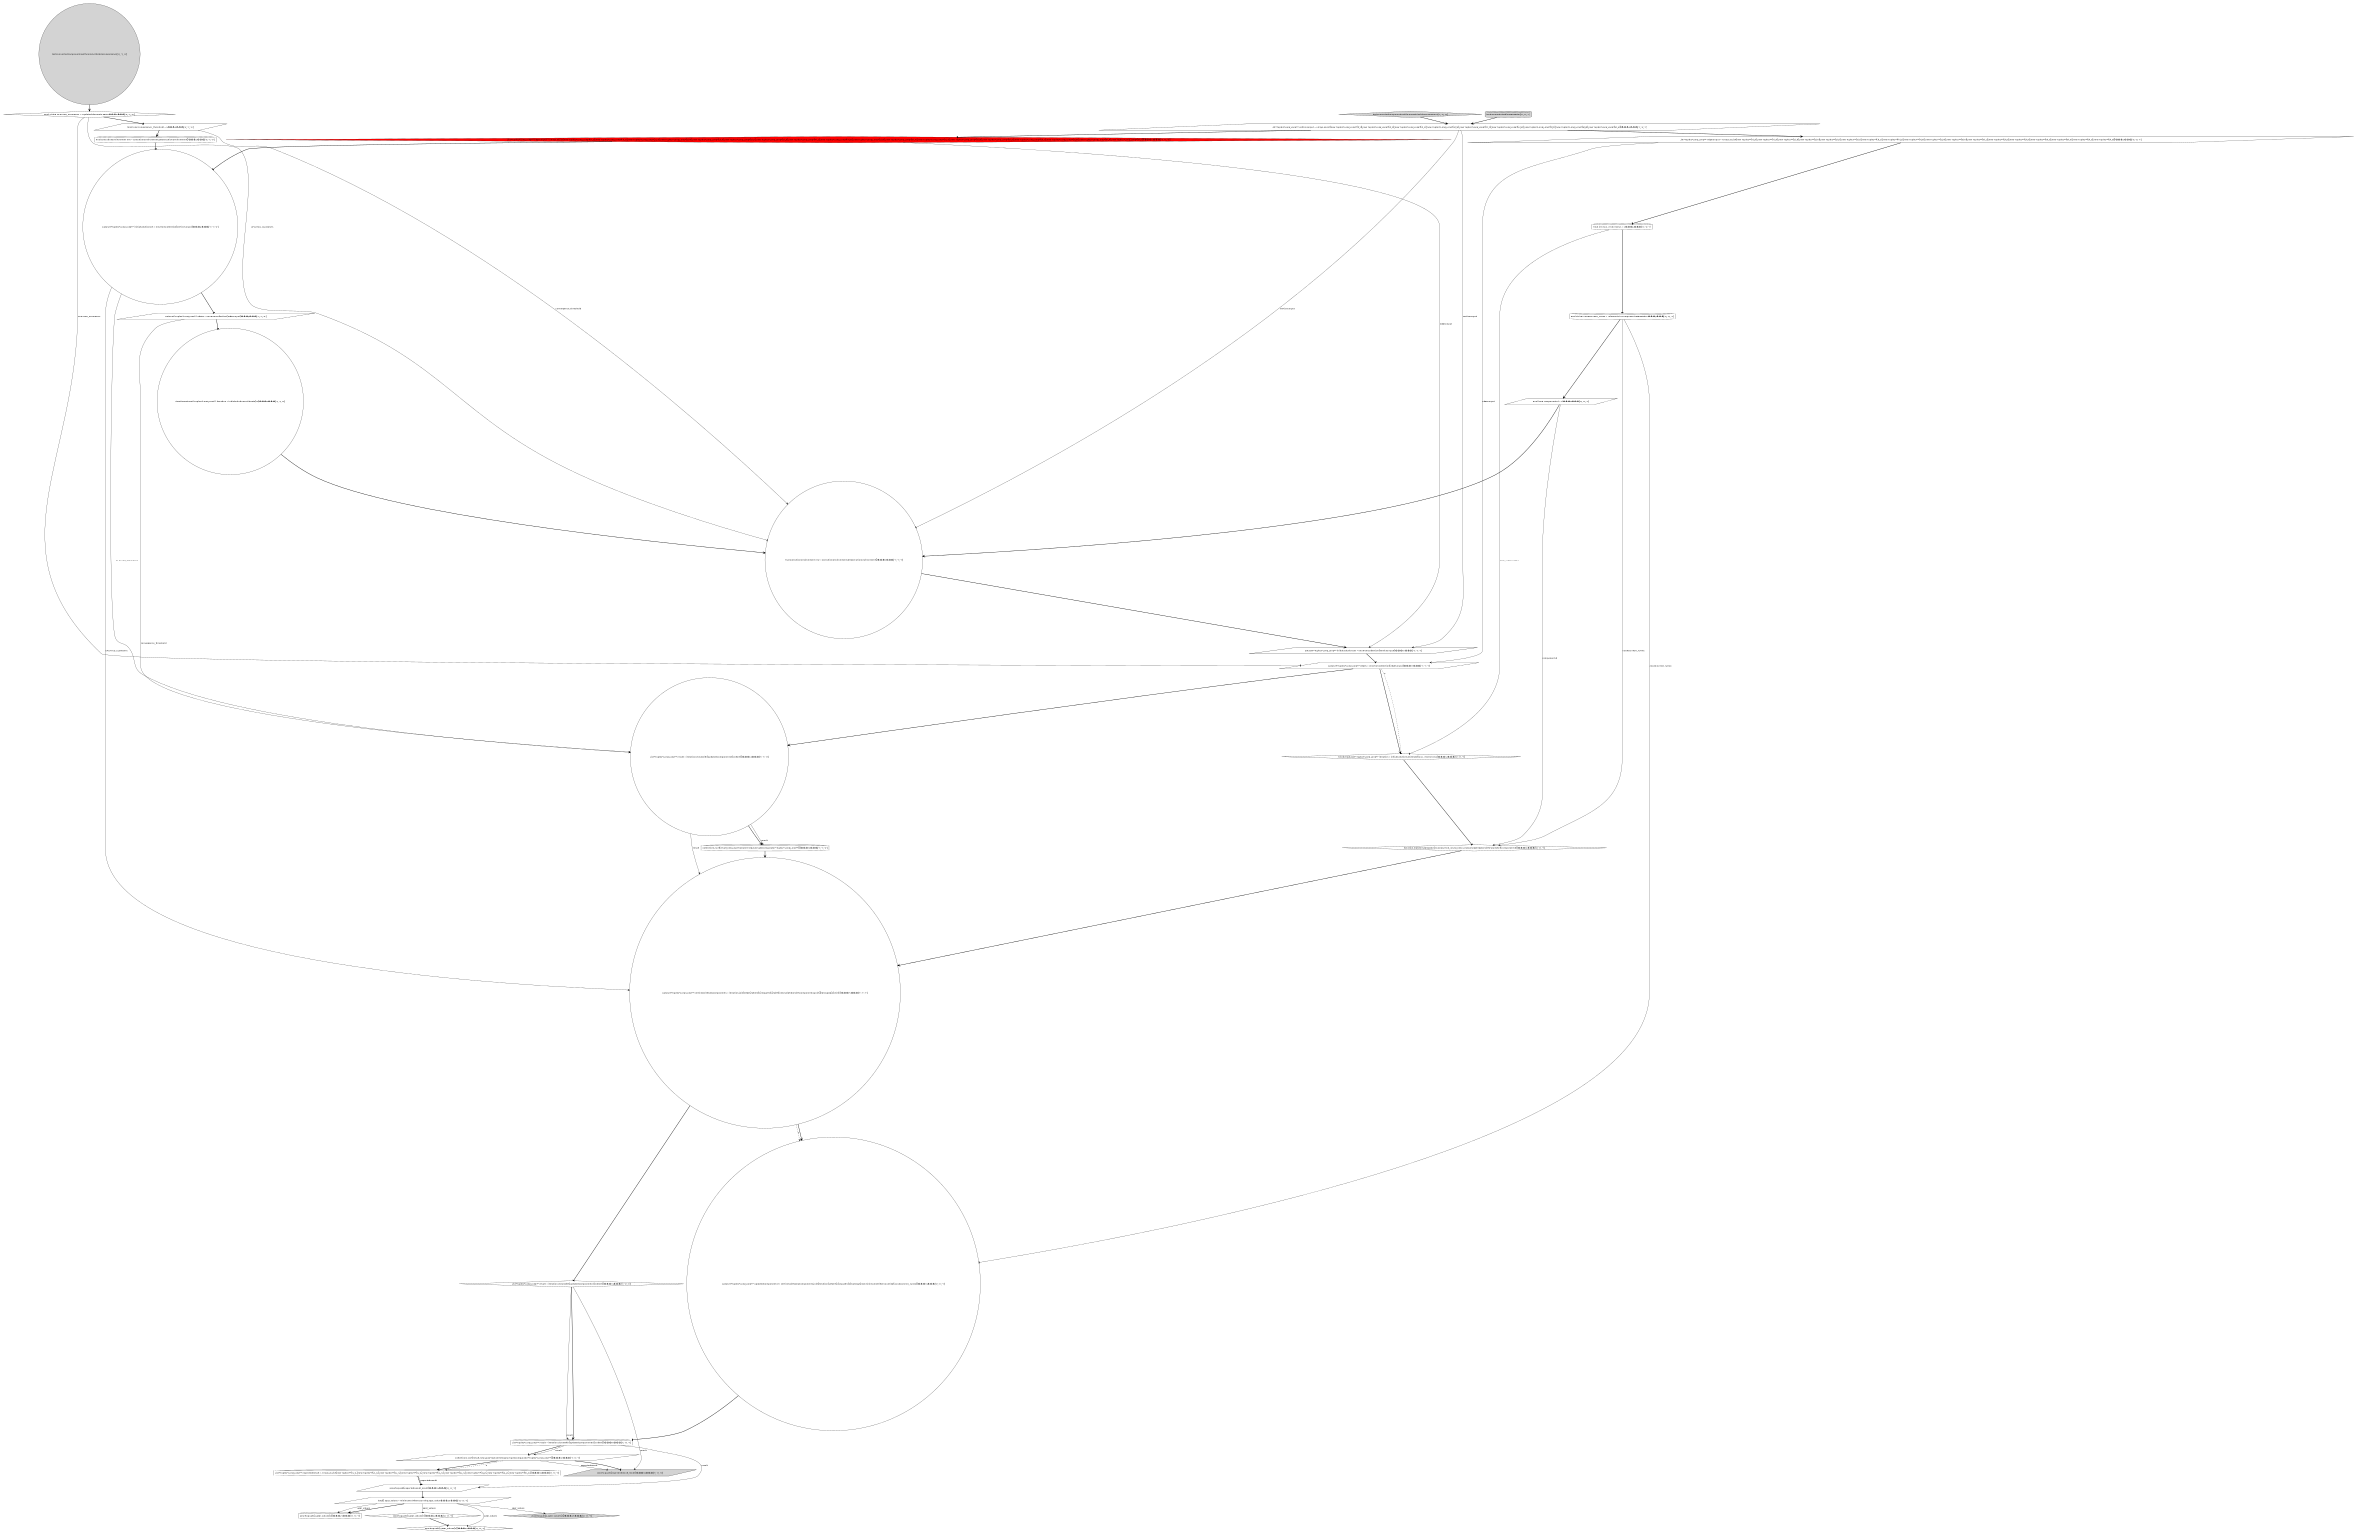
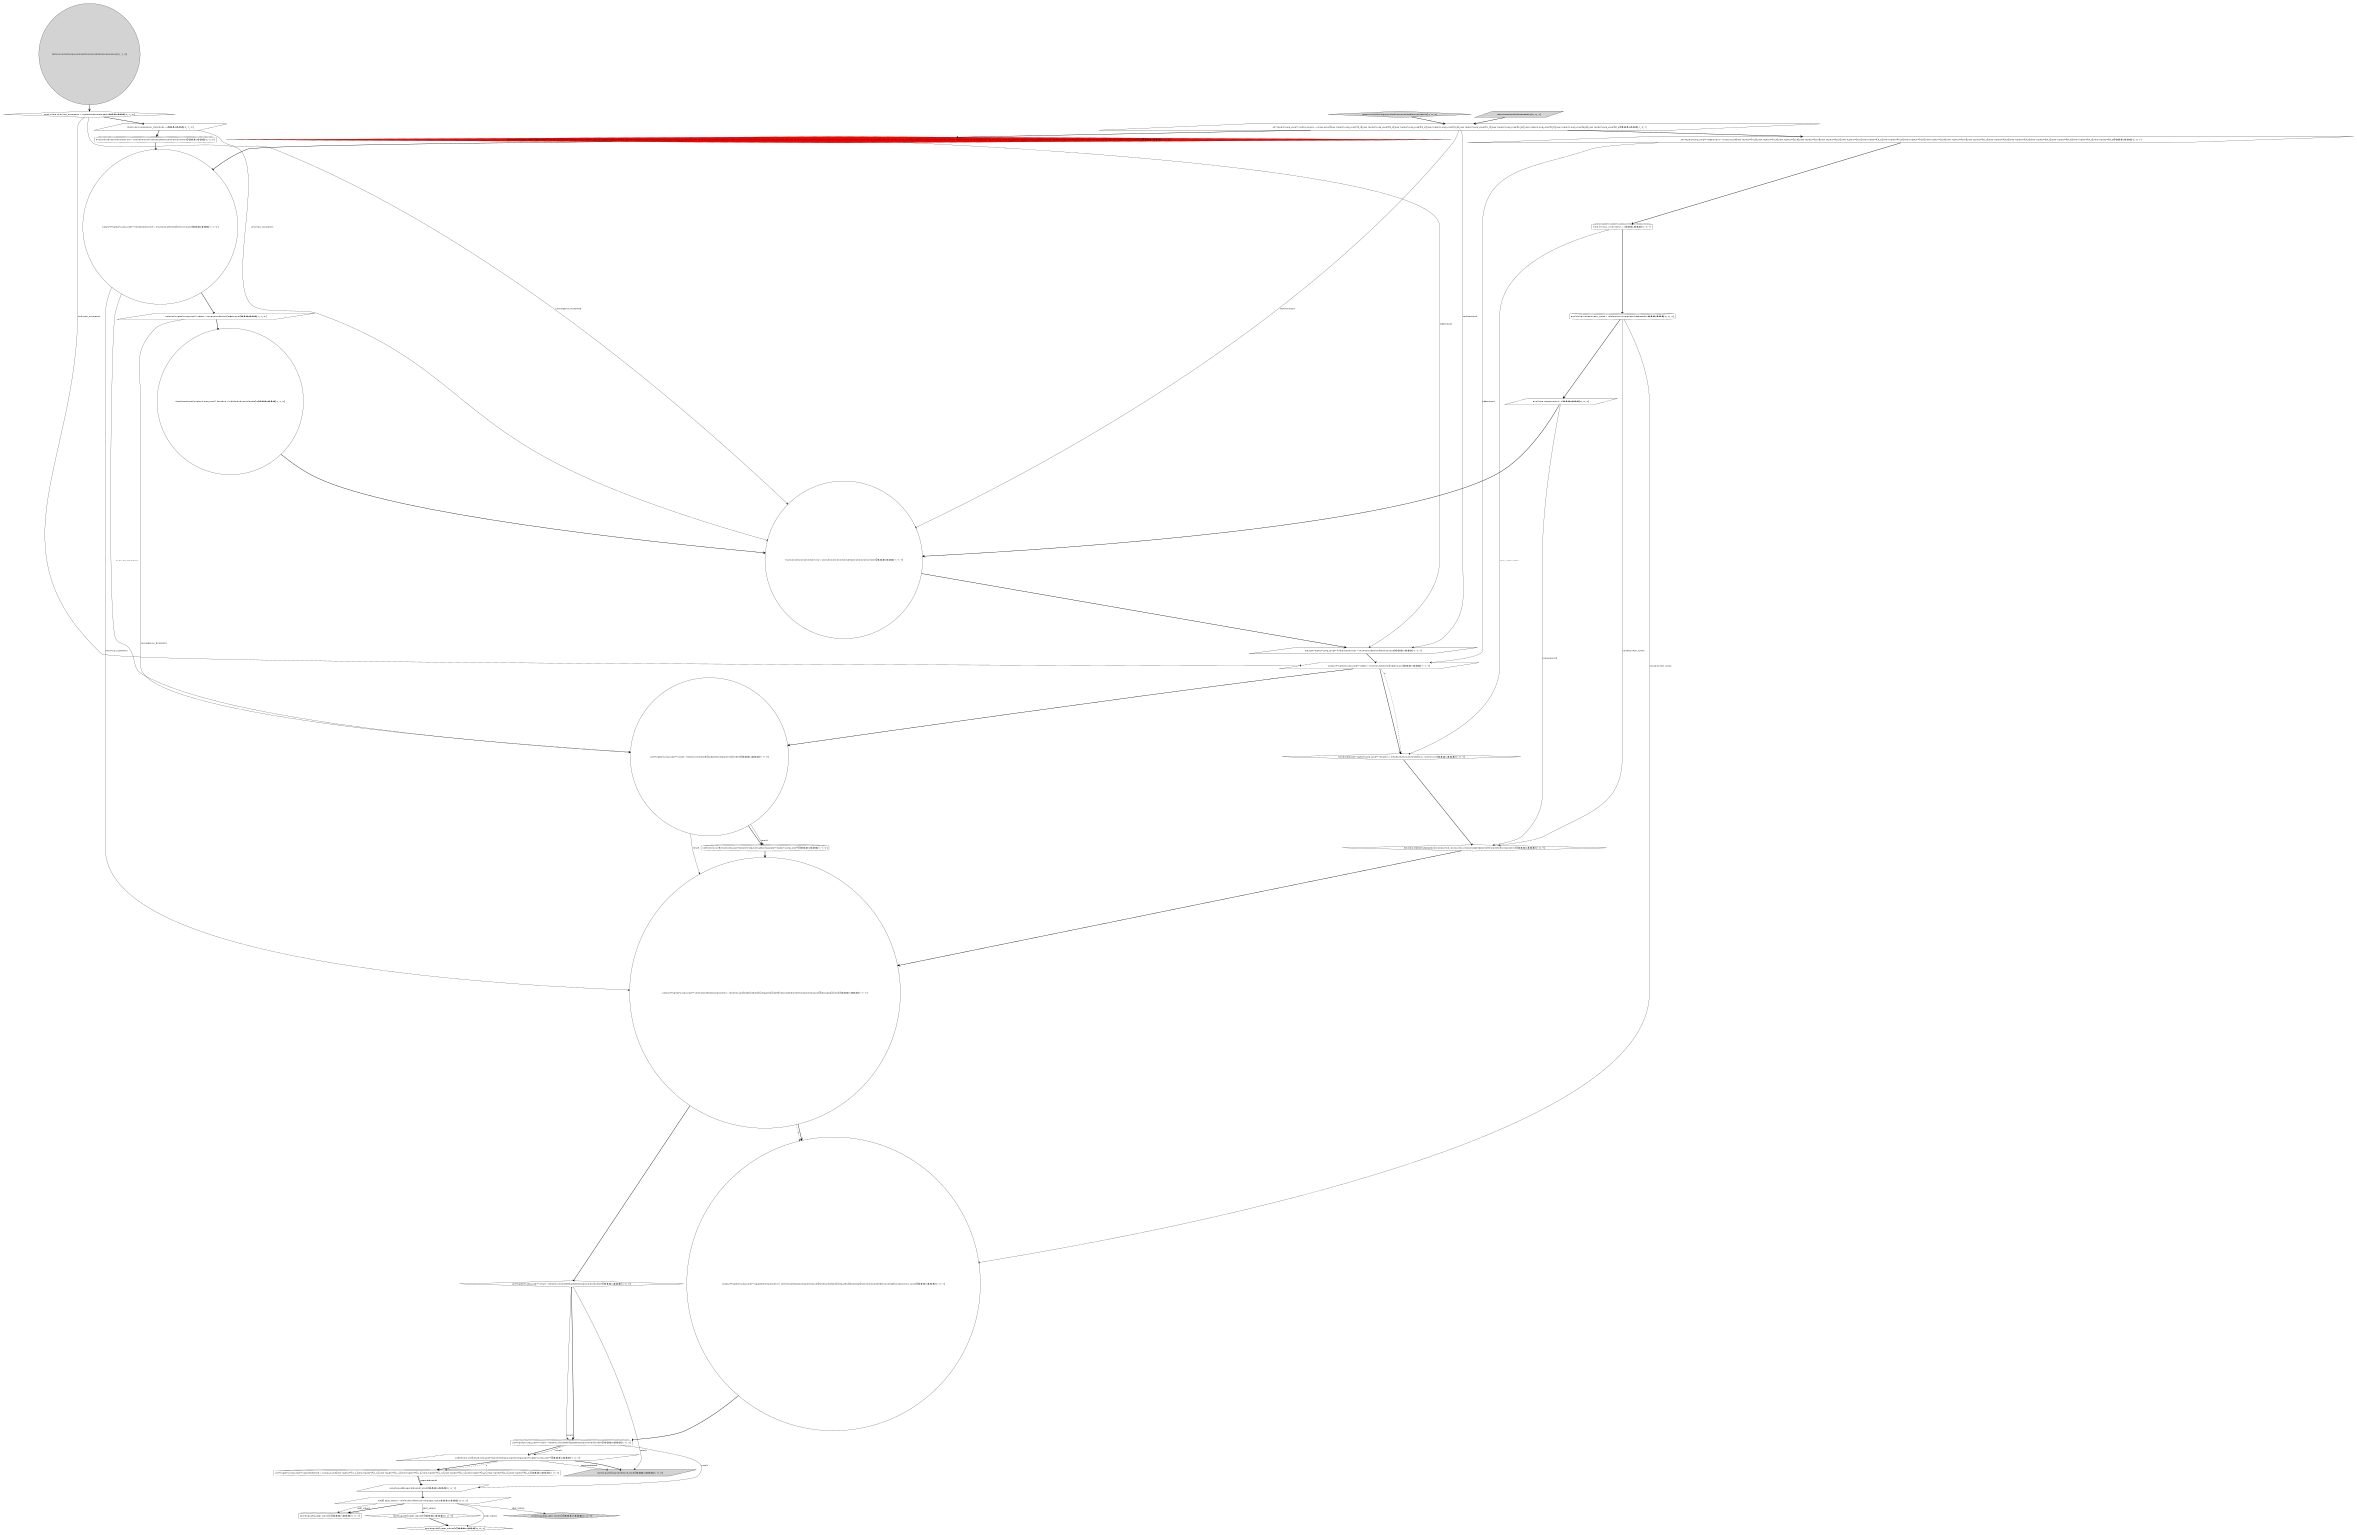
node "testParameterizableAggregator['0', '0', '1']": shape cylinder -> parallelogram
edge "assertEquals(4,aggr_values(1()@@@22@@@['0', '0', '1']" -> "assertEquals(5,aggr_values(2()@@@23@@@['0', '0', '1']": arrowhead tee -> vee
